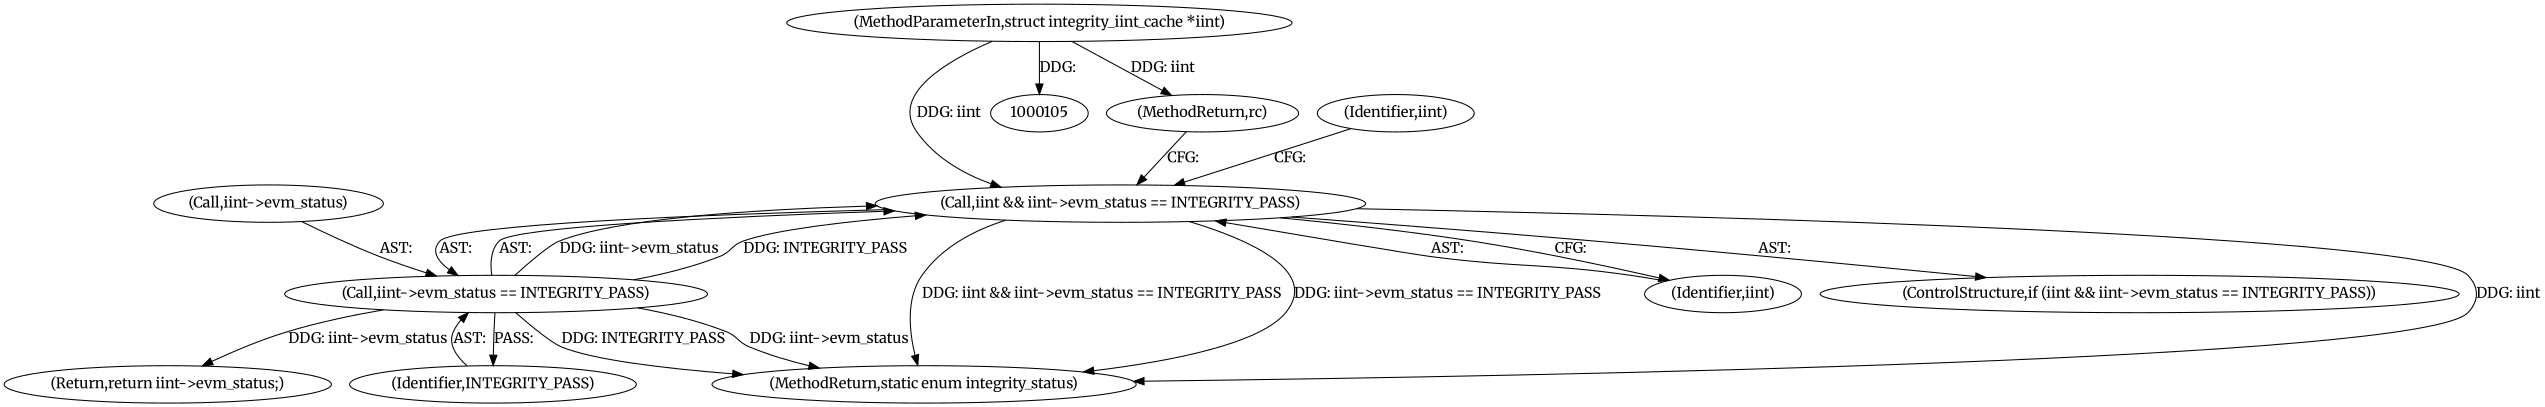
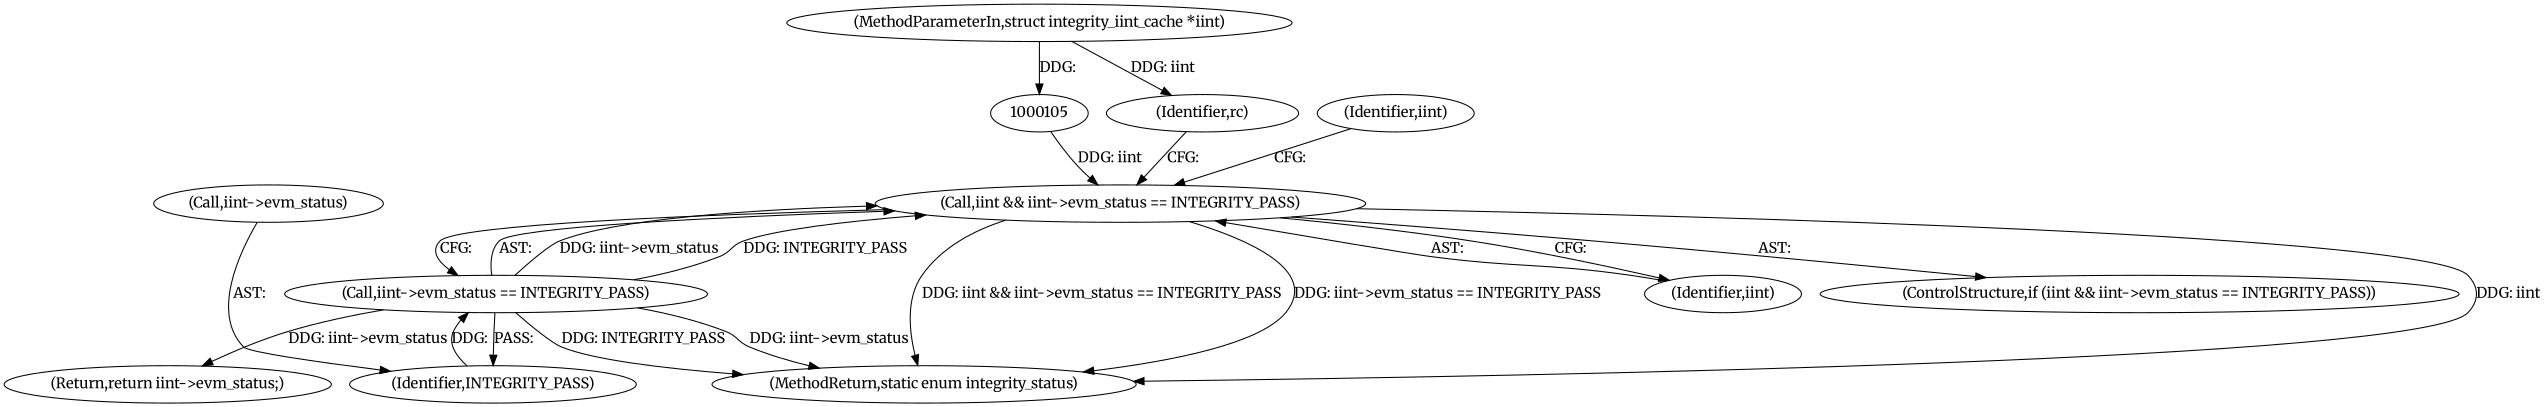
edge "(MethodParameterIn,struct integrity_iint_cache *iint)" -> "(Call,iint && iint->evm_status == INTEGRITY_PASS)": now "1000105" -> "(Call,iint && iint->evm_status == INTEGRITY_PASS)"
node "(MethodReturn,rc)": label "(MethodReturn,rc)" -> "(Identifier,rc)"
edge "(Call,iint && iint->evm_status == INTEGRITY_PASS)" -> "(Call,iint->evm_status == INTEGRITY_PASS)": label "AST: " -> "CFG: "
edge "(Call,iint->evm_status)" -> "(Call,iint->evm_status == INTEGRITY_PASS)": now "(Call,iint->evm_status)" -> "(Identifier,INTEGRITY_PASS)"
edge "(Identifier,INTEGRITY_PASS)" -> "(Call,iint->evm_status == INTEGRITY_PASS)": label "AST: " -> "DDG: "
